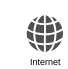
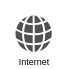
node "Internet": moved (45, 34) -> (34, 34)
